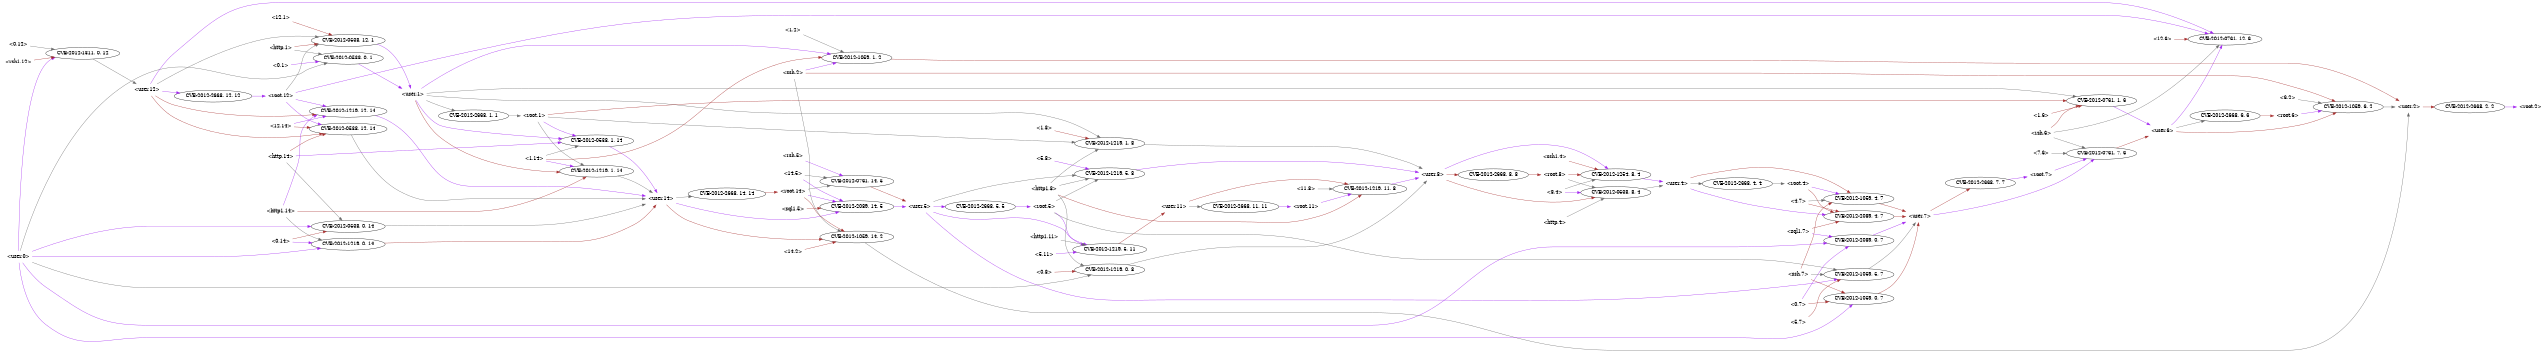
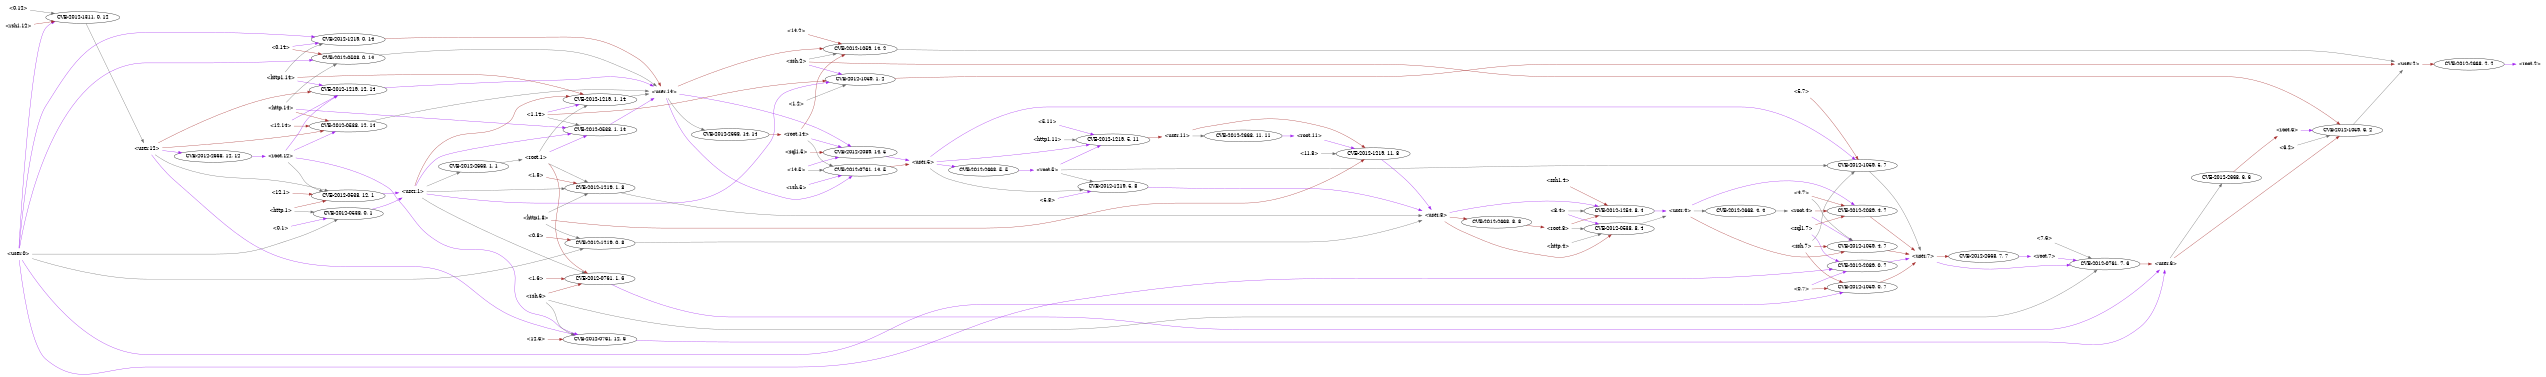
edge "<user,6>" -> "CVE-2012-0761, 12, 6": reversed
edge "<http1,8>" -> "CVE-2012-1219, 5, 8": removed
edge "<user,14>" -> "CVE-2012-0761, 14, 5": added
